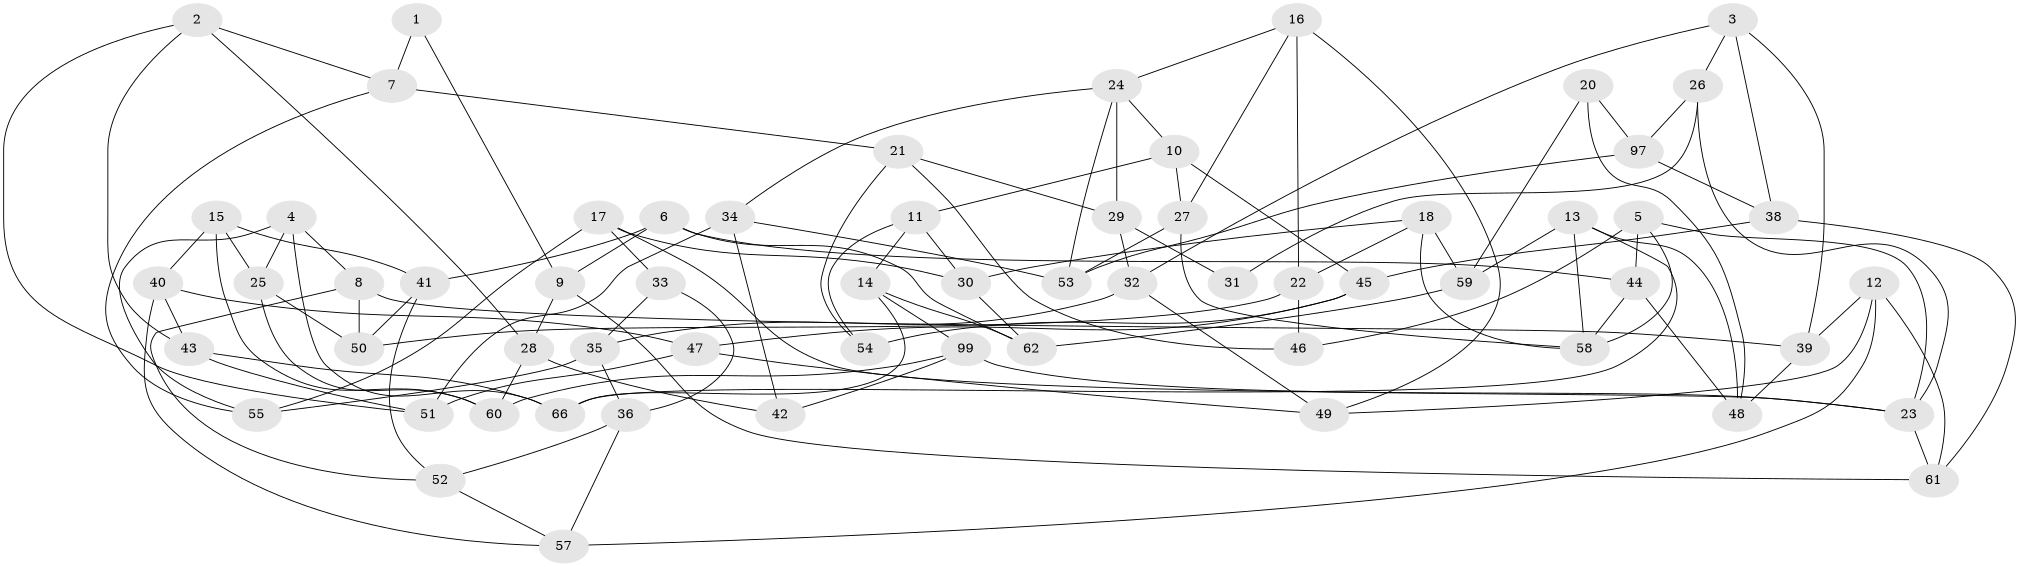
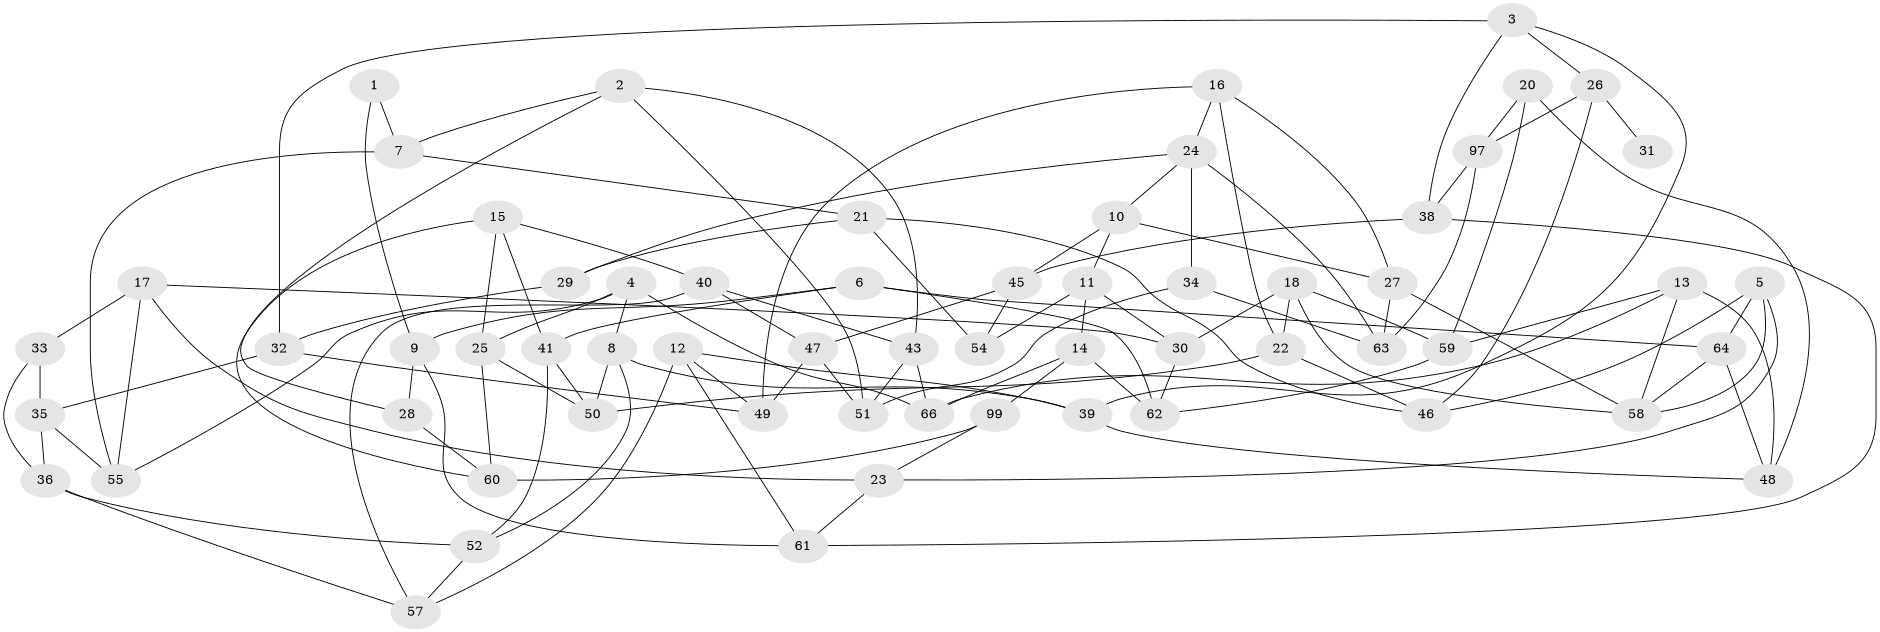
edge "29" -- "31": removed
edge "26" -- "23": now "26" -- "46"
node "53": label "53" -> "63"
node "44": label "44" -> "64"
node "42": removed
